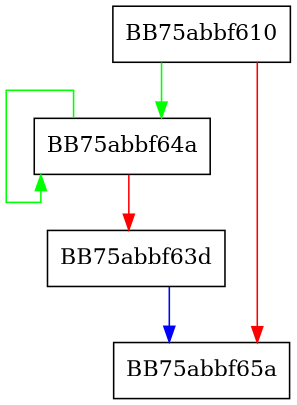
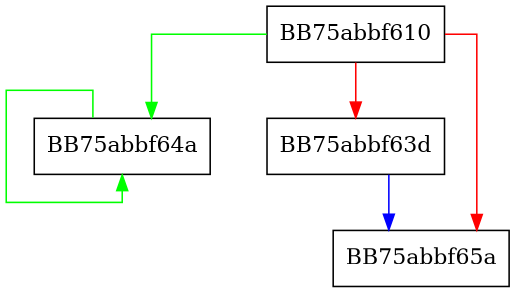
edge "BB75abbf64a" -> "BB75abbf63d": now "BB75abbf610" -> "BB75abbf63d"
